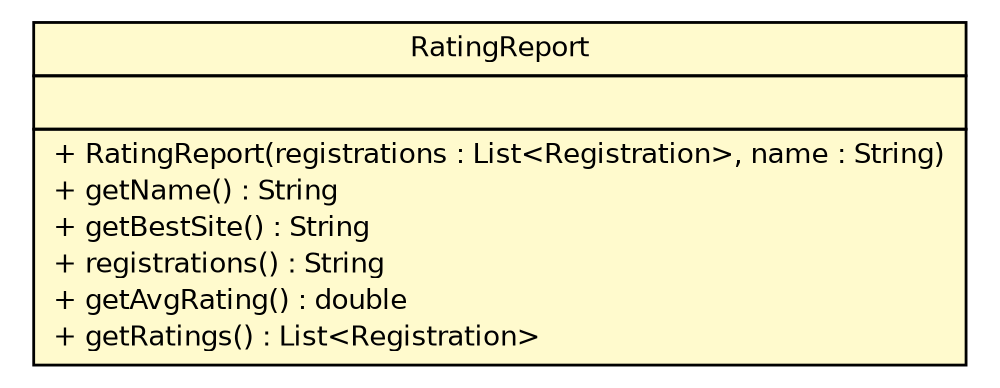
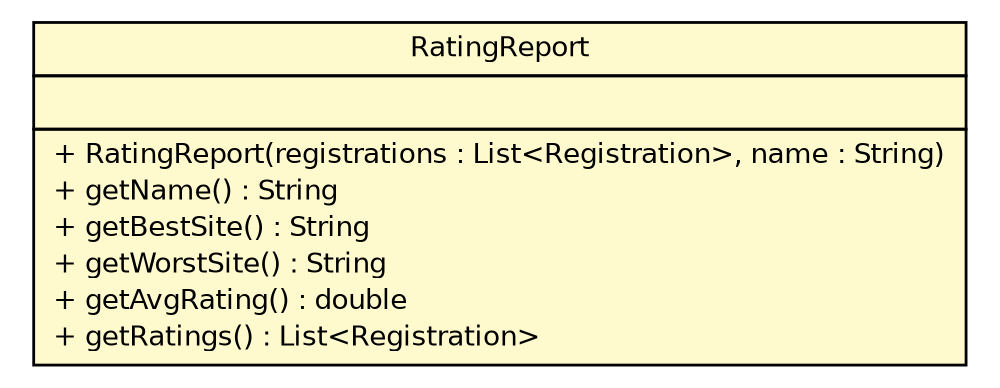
node "RatingReport": text "+ registrations() : String" -> "+ getWorstSite() : String"
